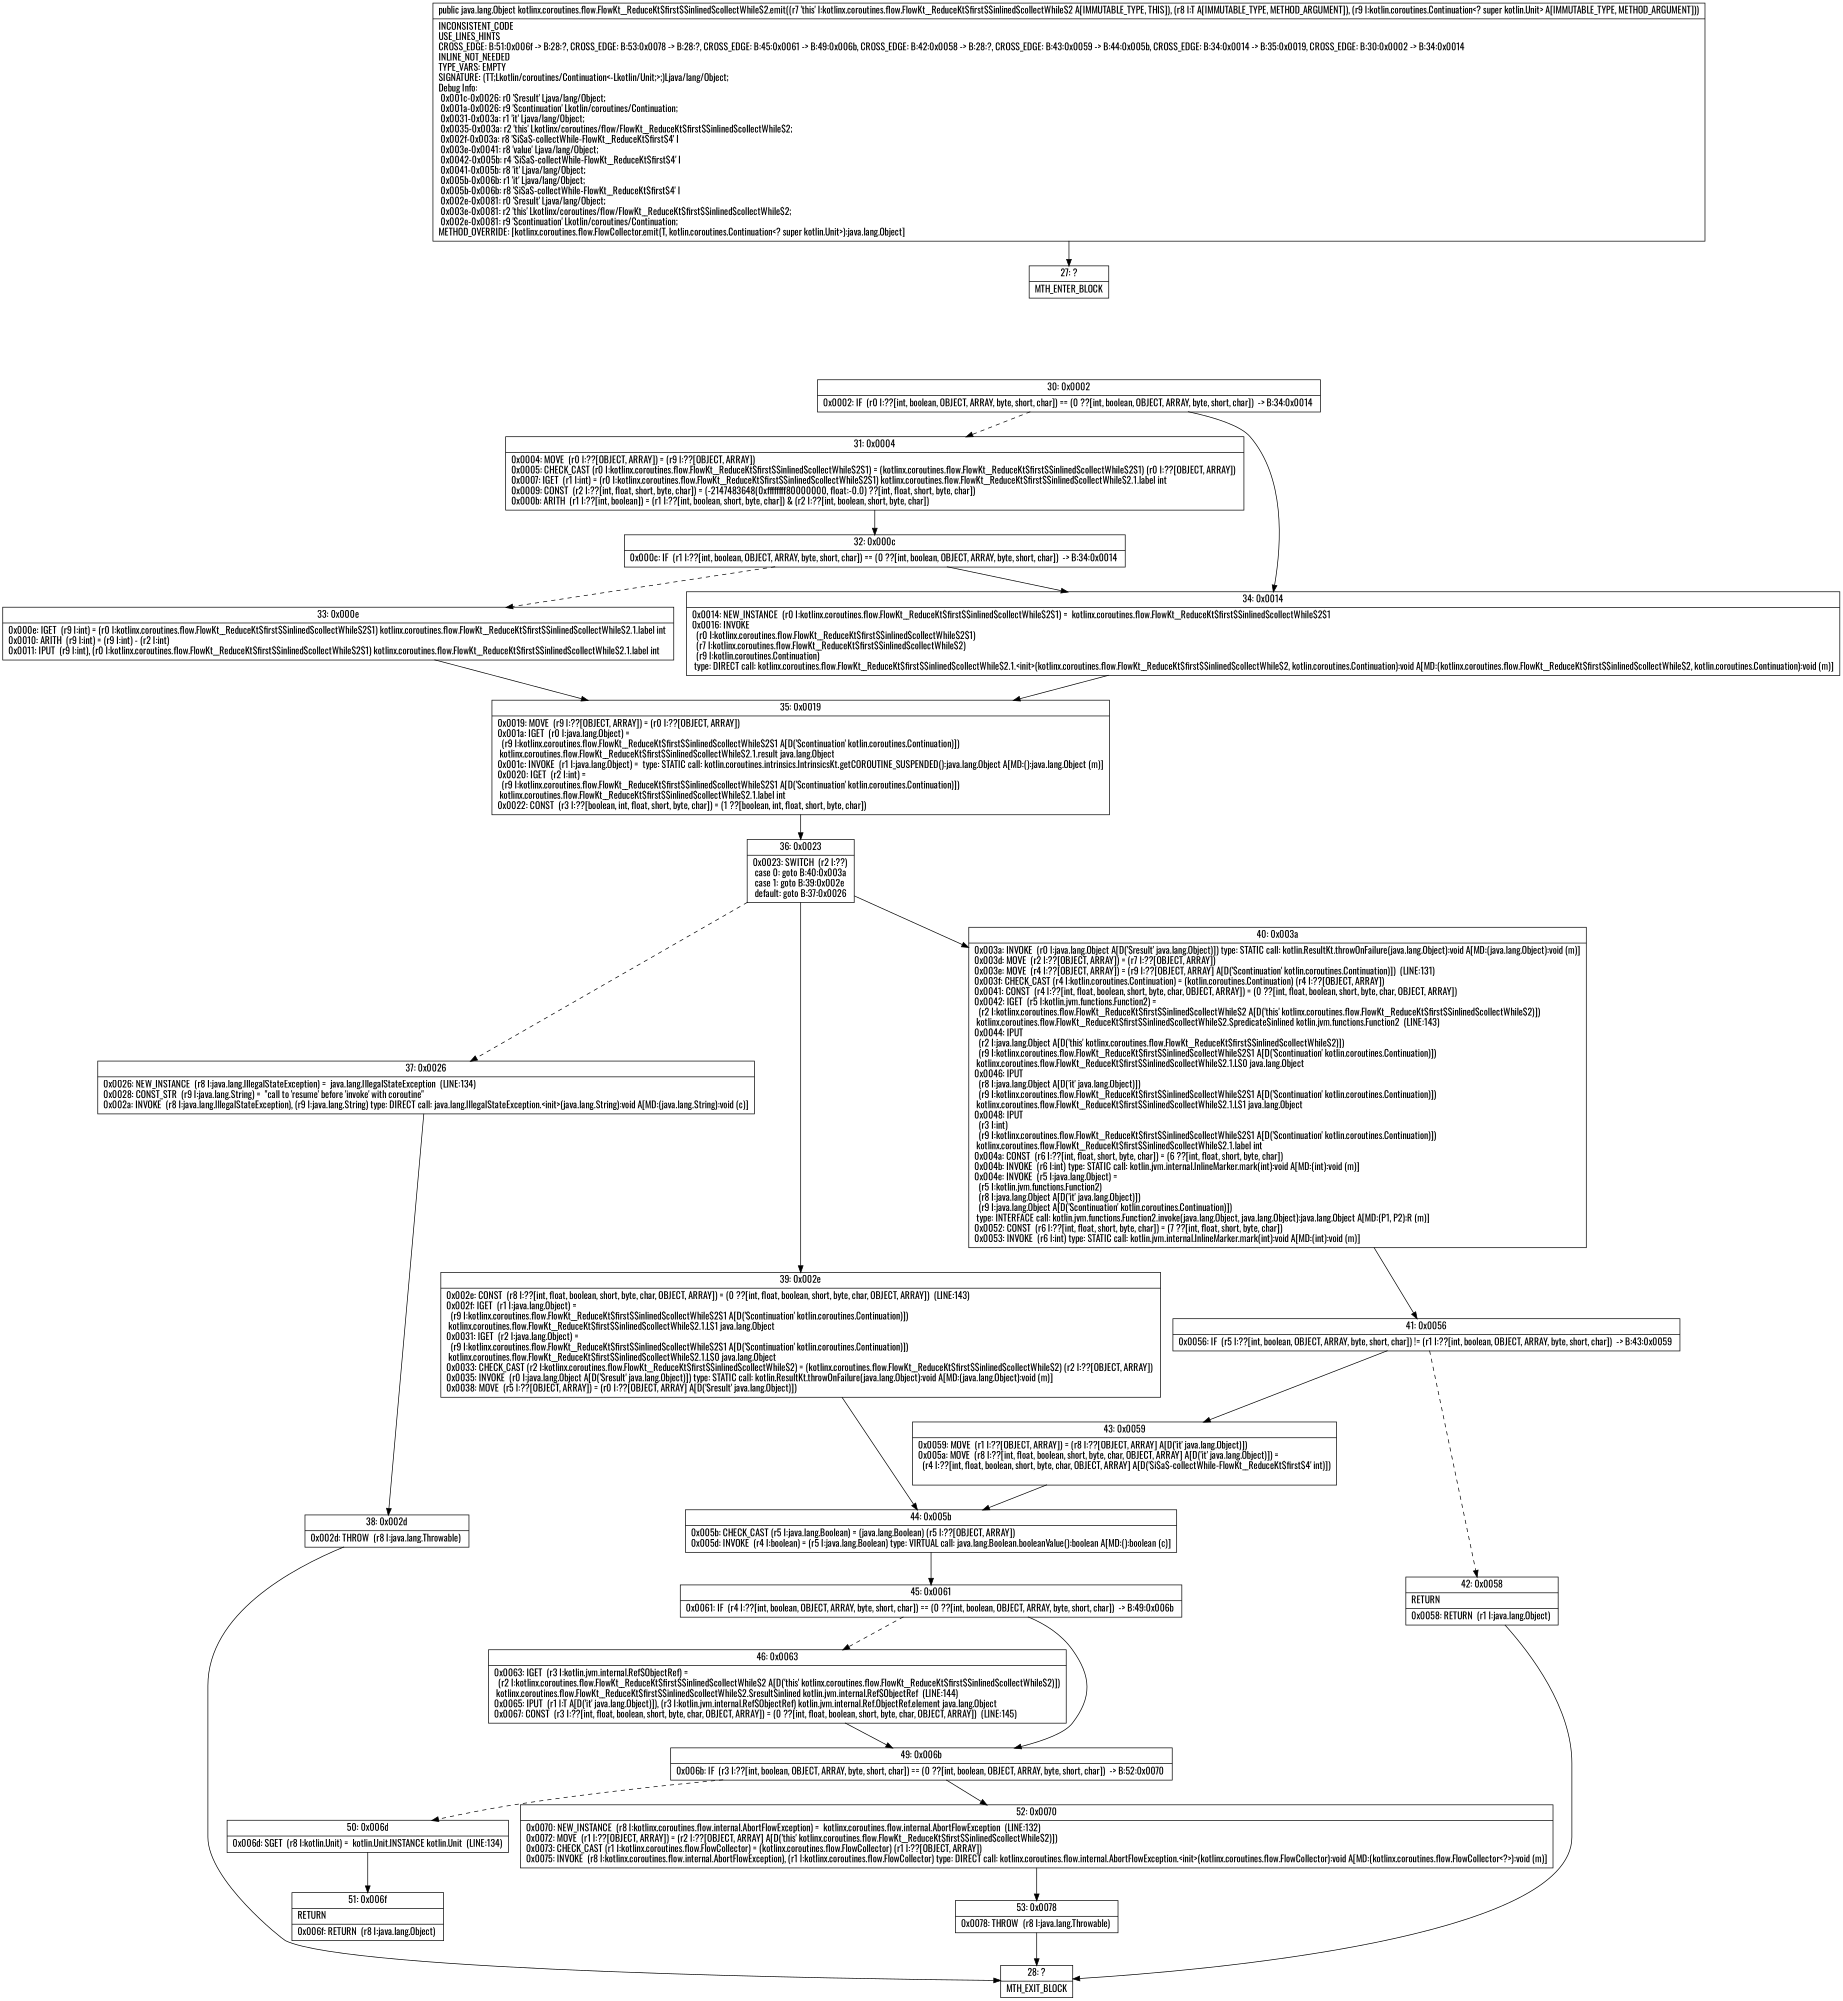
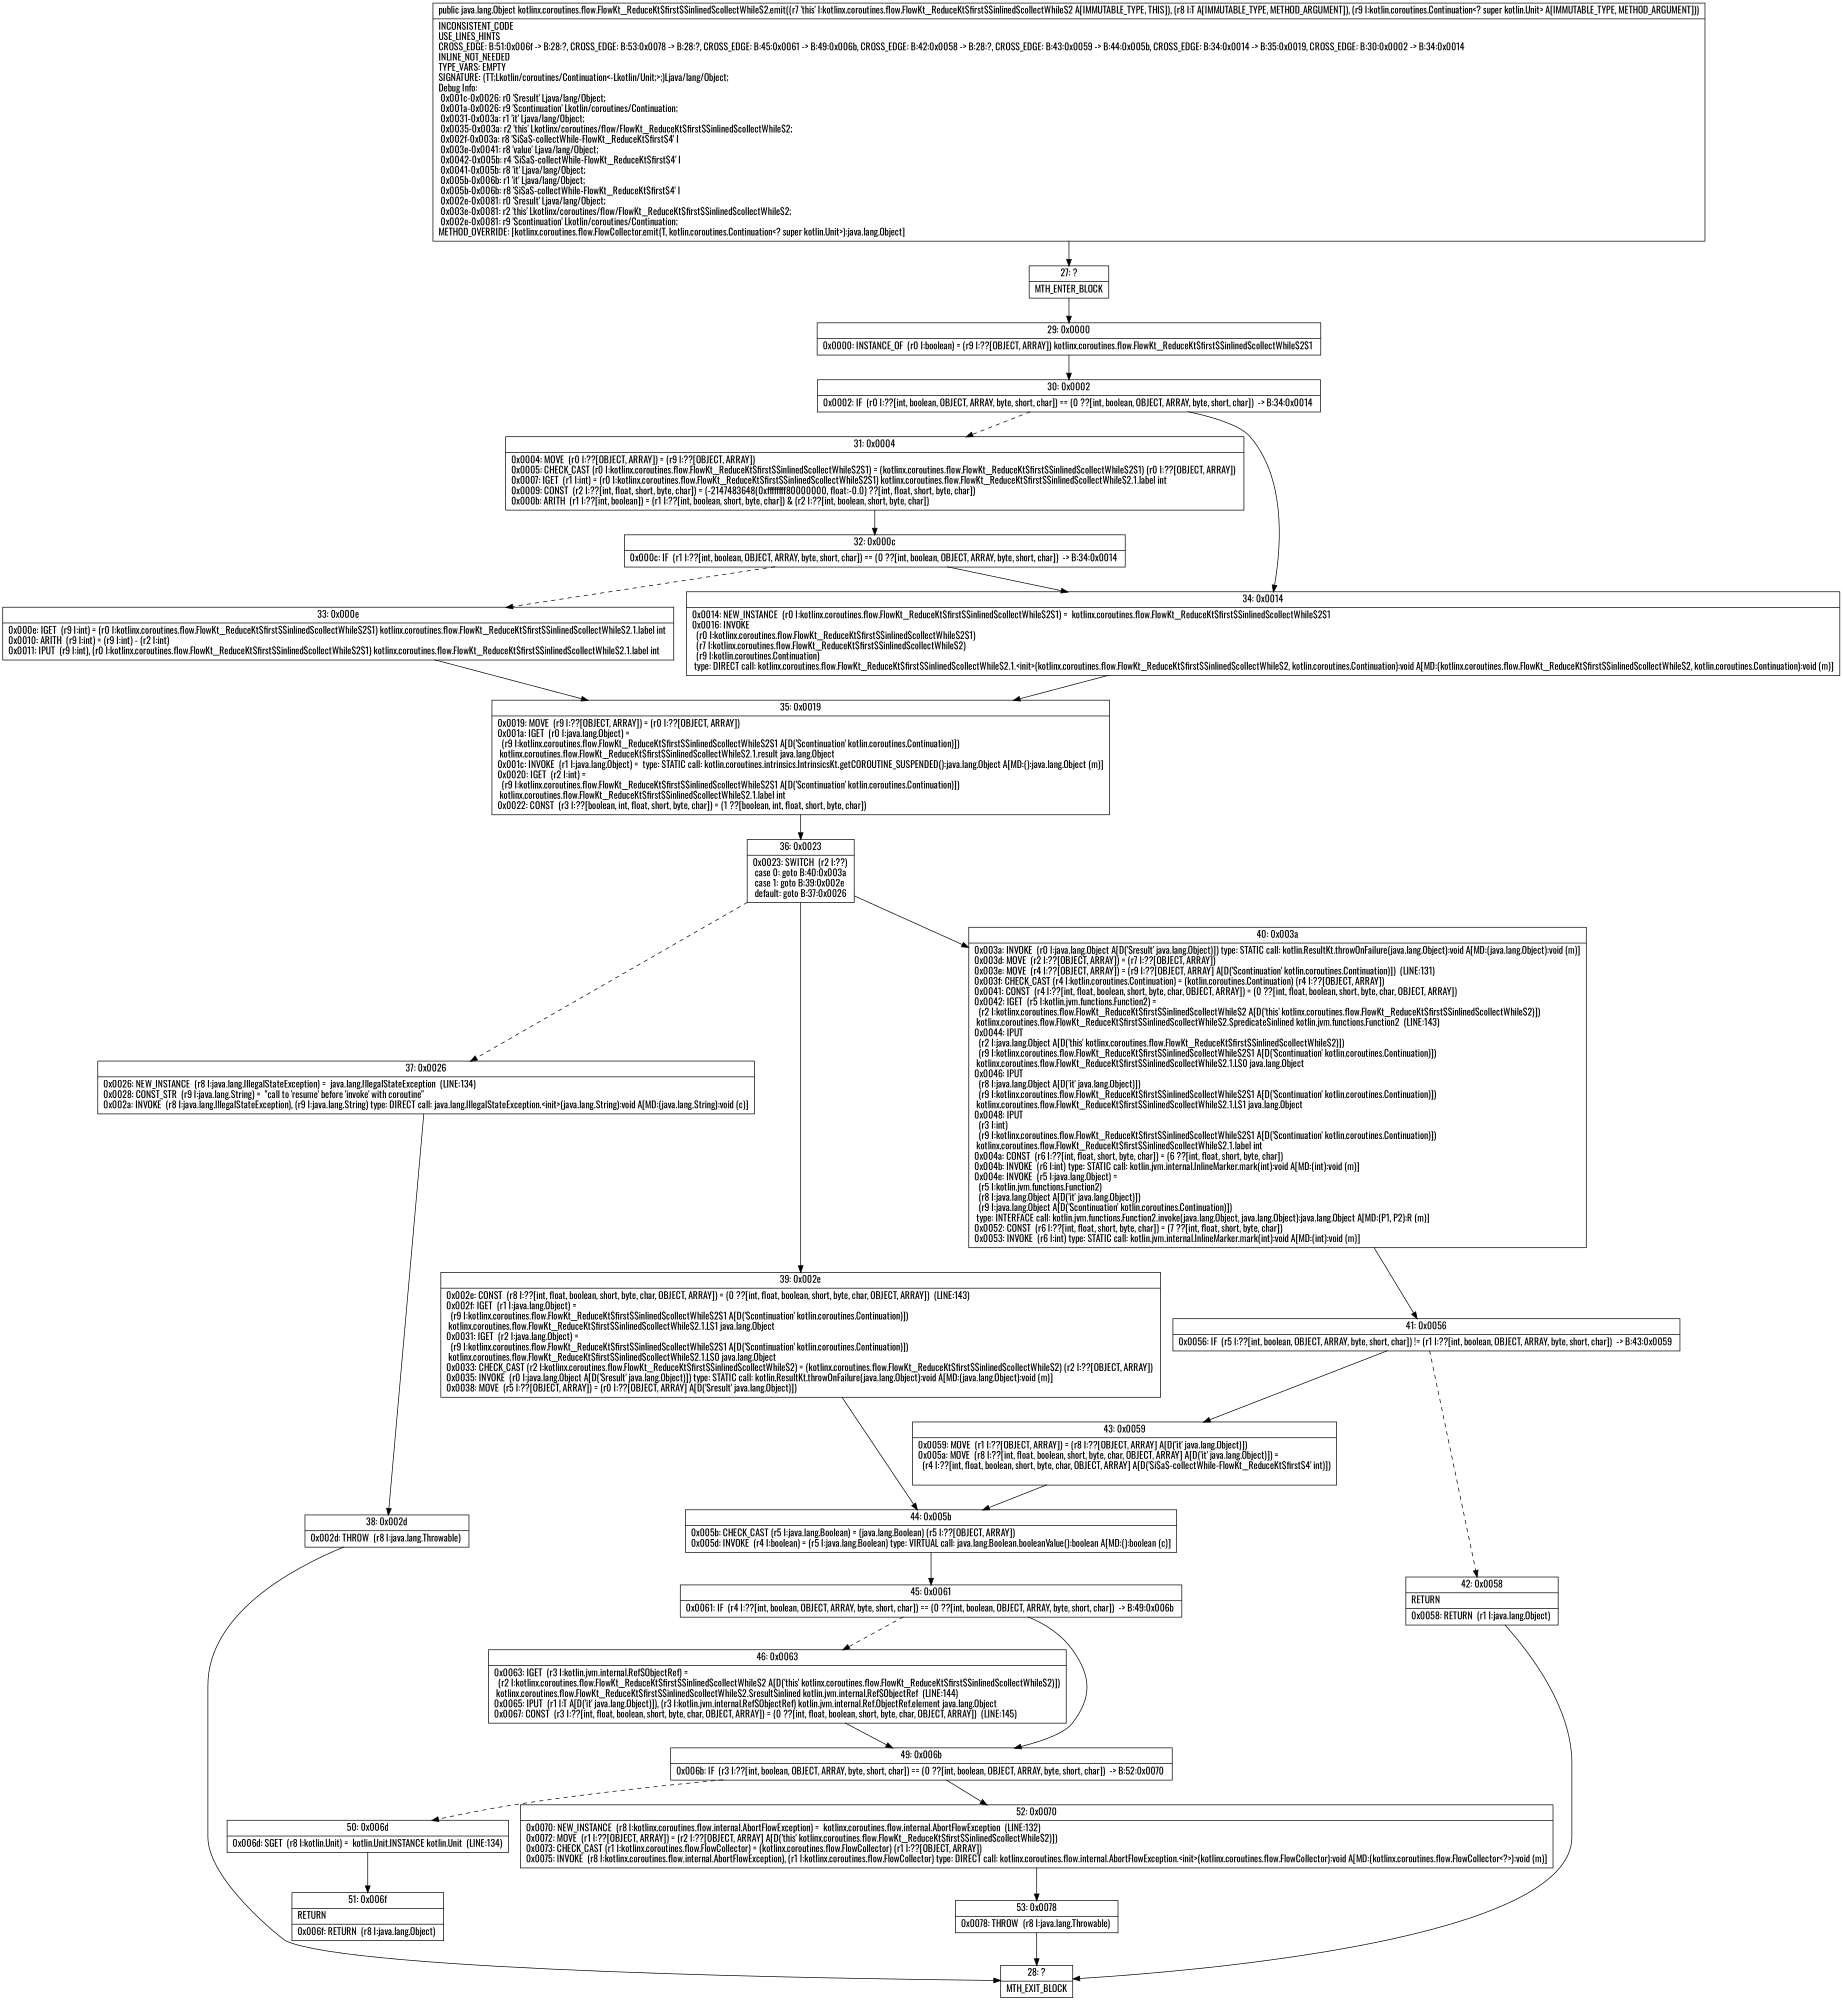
node "29: 0x0000": added
